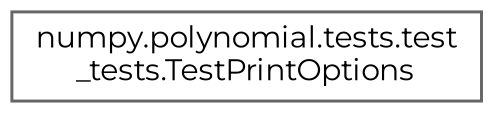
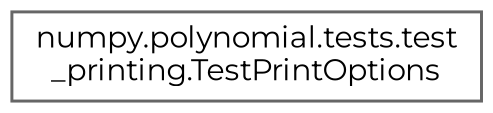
node "numpy.polynomial.tests.test _tests.TestPrintOptions": label "numpy.polynomial.tests.test _tests.TestPrintOptions" -> "numpy.polynomial.tests.test _printing.TestPrintOptions"
